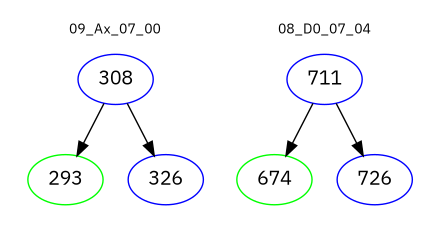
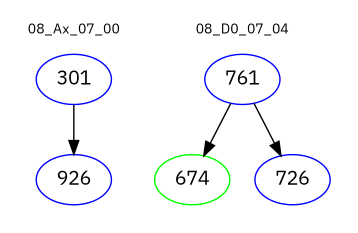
cluster "09_Ax_07_00": label "09_Ax_07_00" -> "08_Ax_07_00"
node "308": label "308" -> "301"
node "711": label "711" -> "761"
node "293": removed
node "326": label "326" -> "926"
